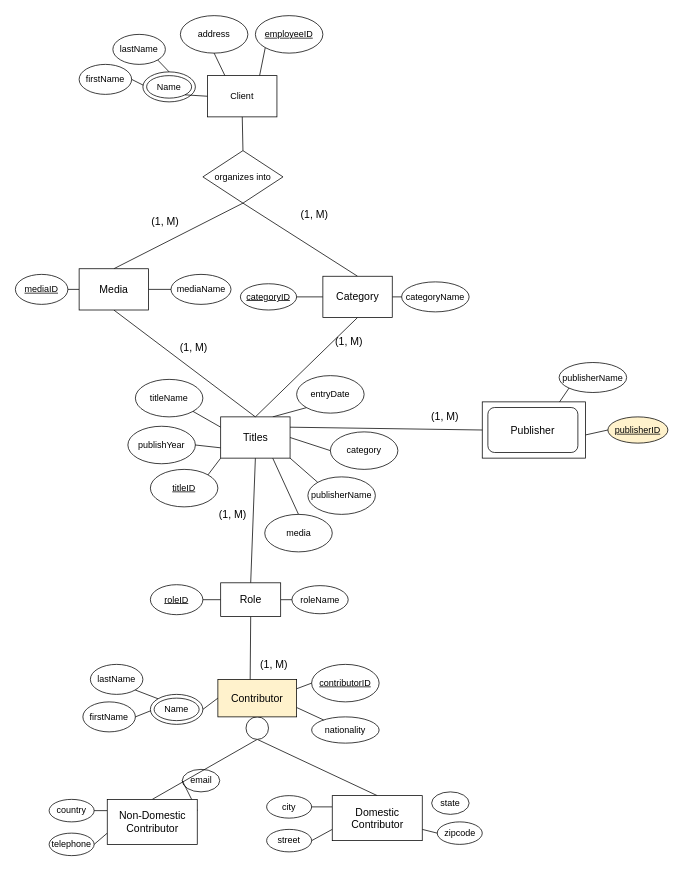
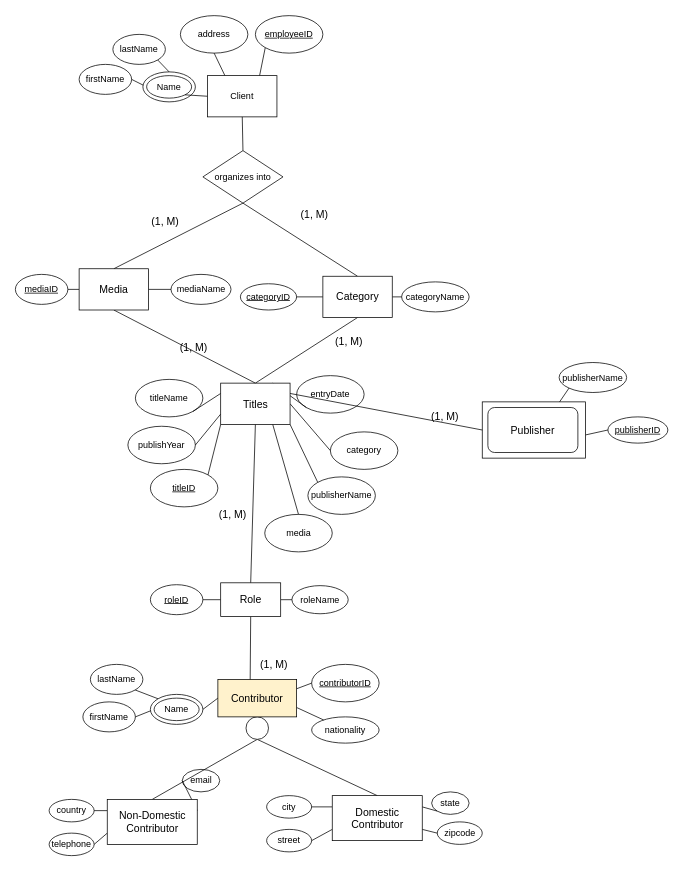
node "publisherID": fillcolor #fff2cc -> #ffffff
node "Titles": moved (255, 437) -> (255, 404)
edge "state" -- "Domestic Contributor": added
